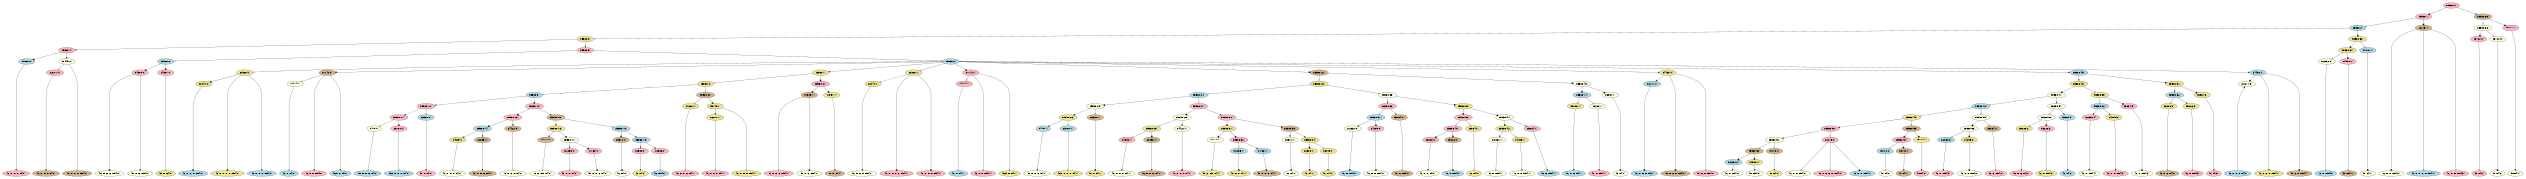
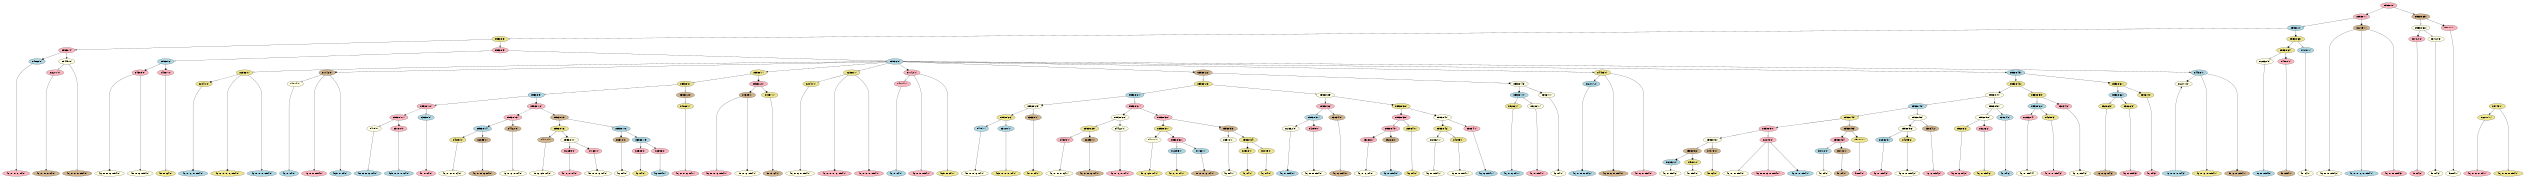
edge "L5538(20)" -> "L5449(1)": removed
